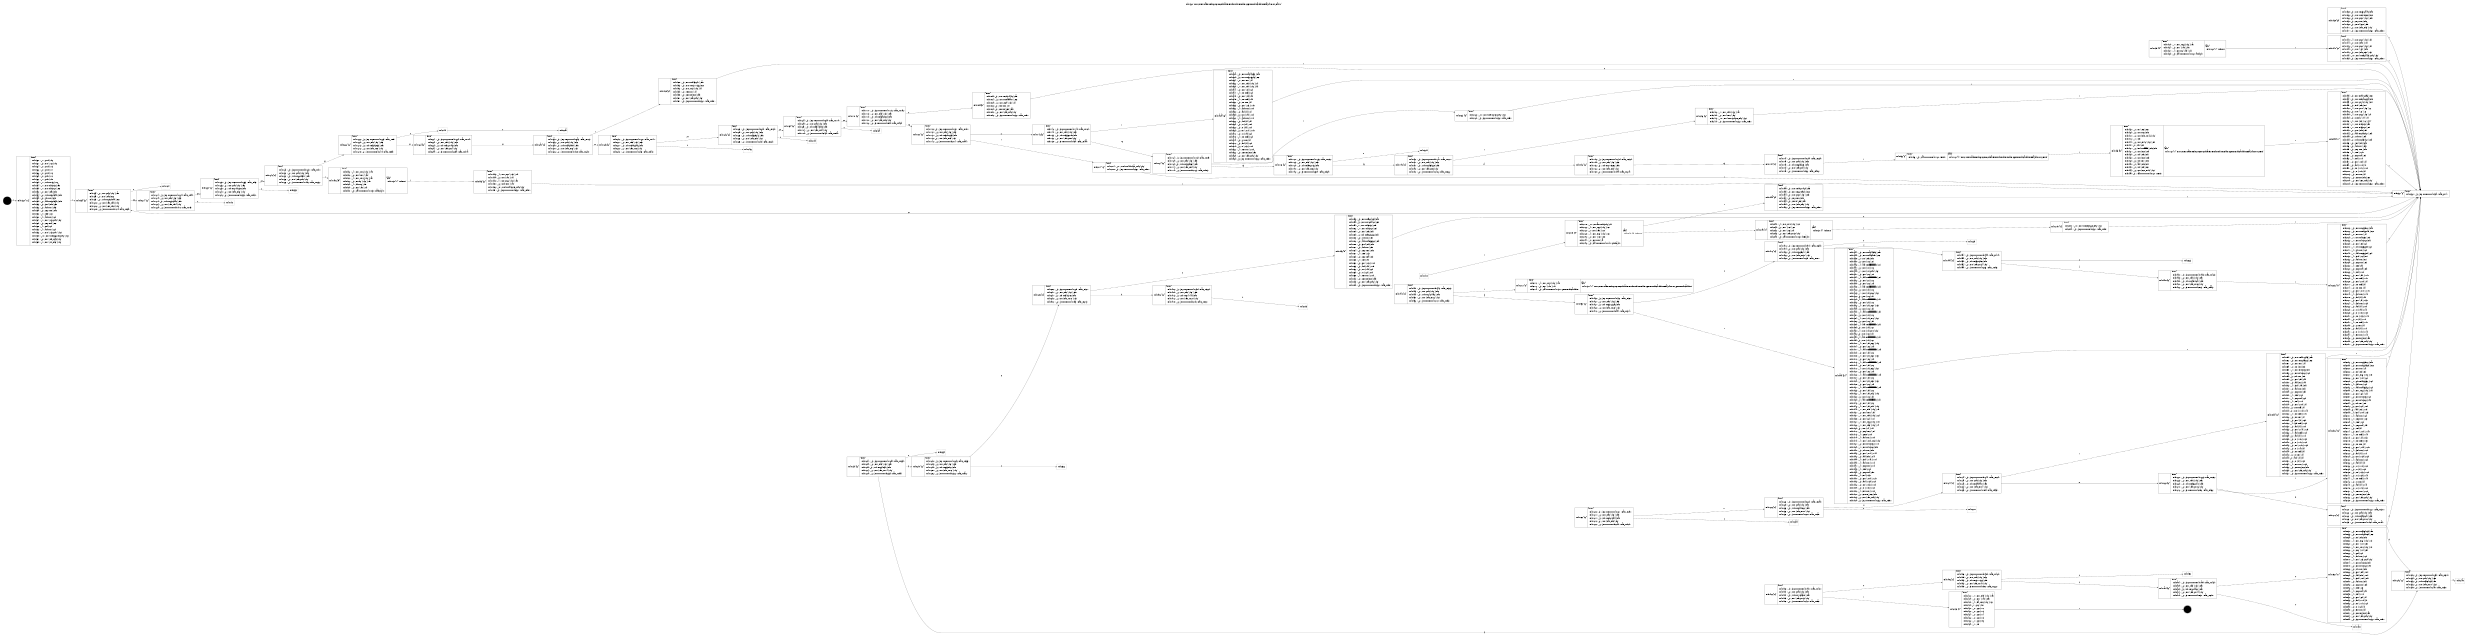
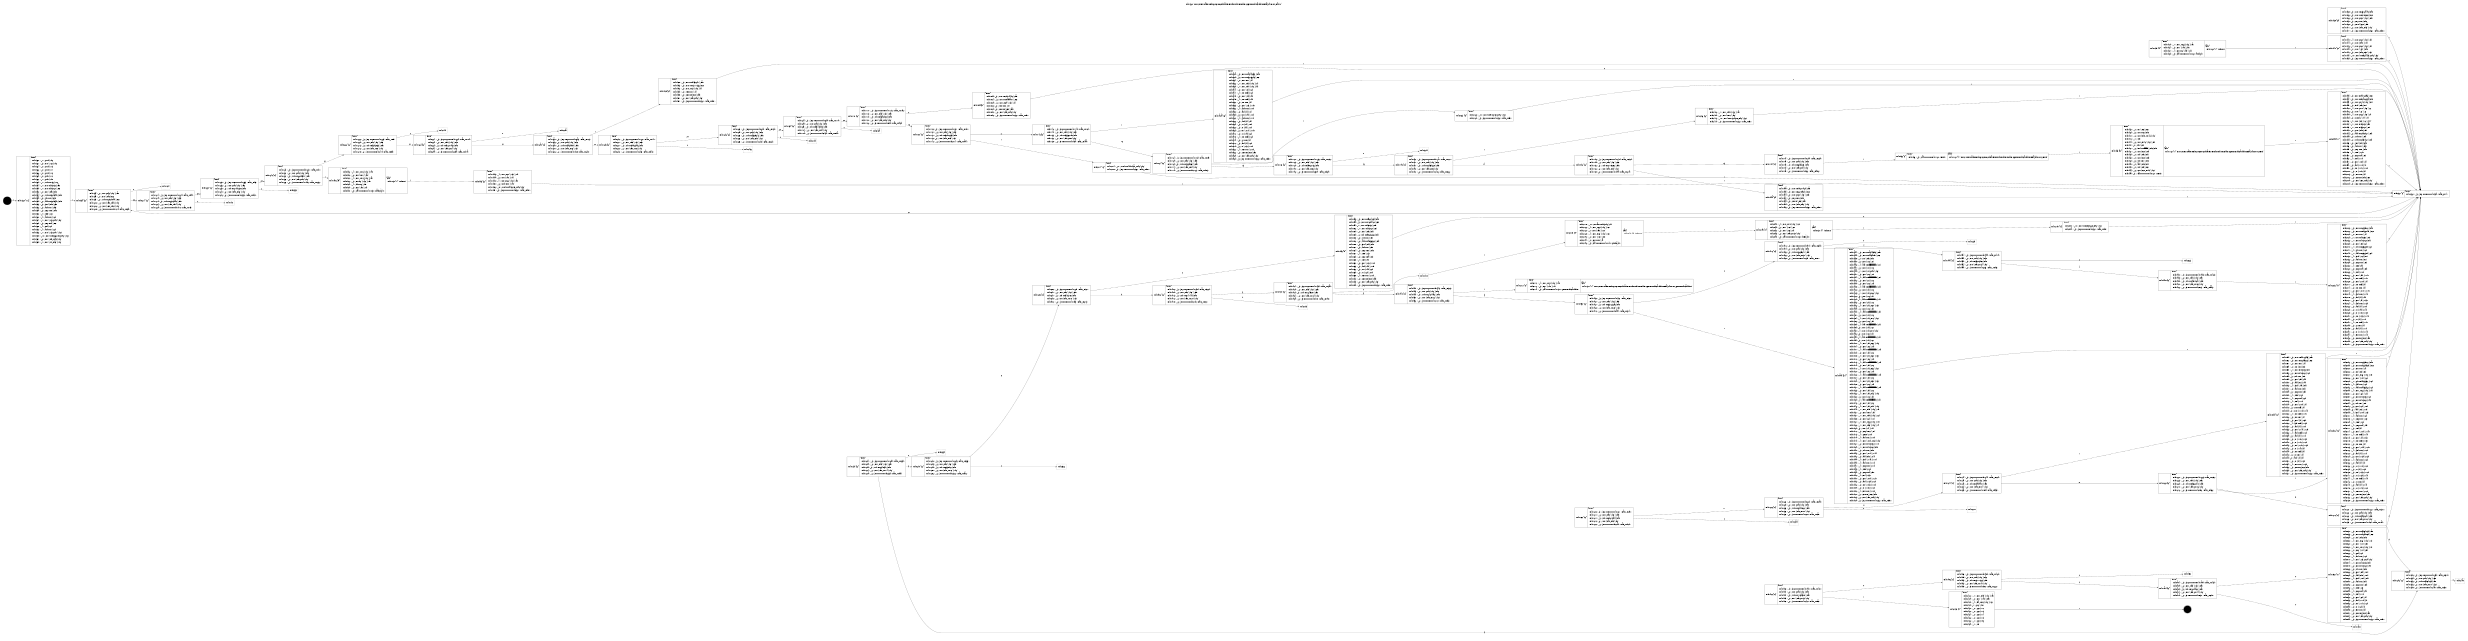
edge "0x40247f" -> "0x4022fa": now "0x401684 [28]" -> "0x4022fa"
edge "0x40217e [29]" -> "0x401d9a [30]": now "0x4017b8 [28]" -> "0x401d9a [30]"
node "0x401924 [28]": added
